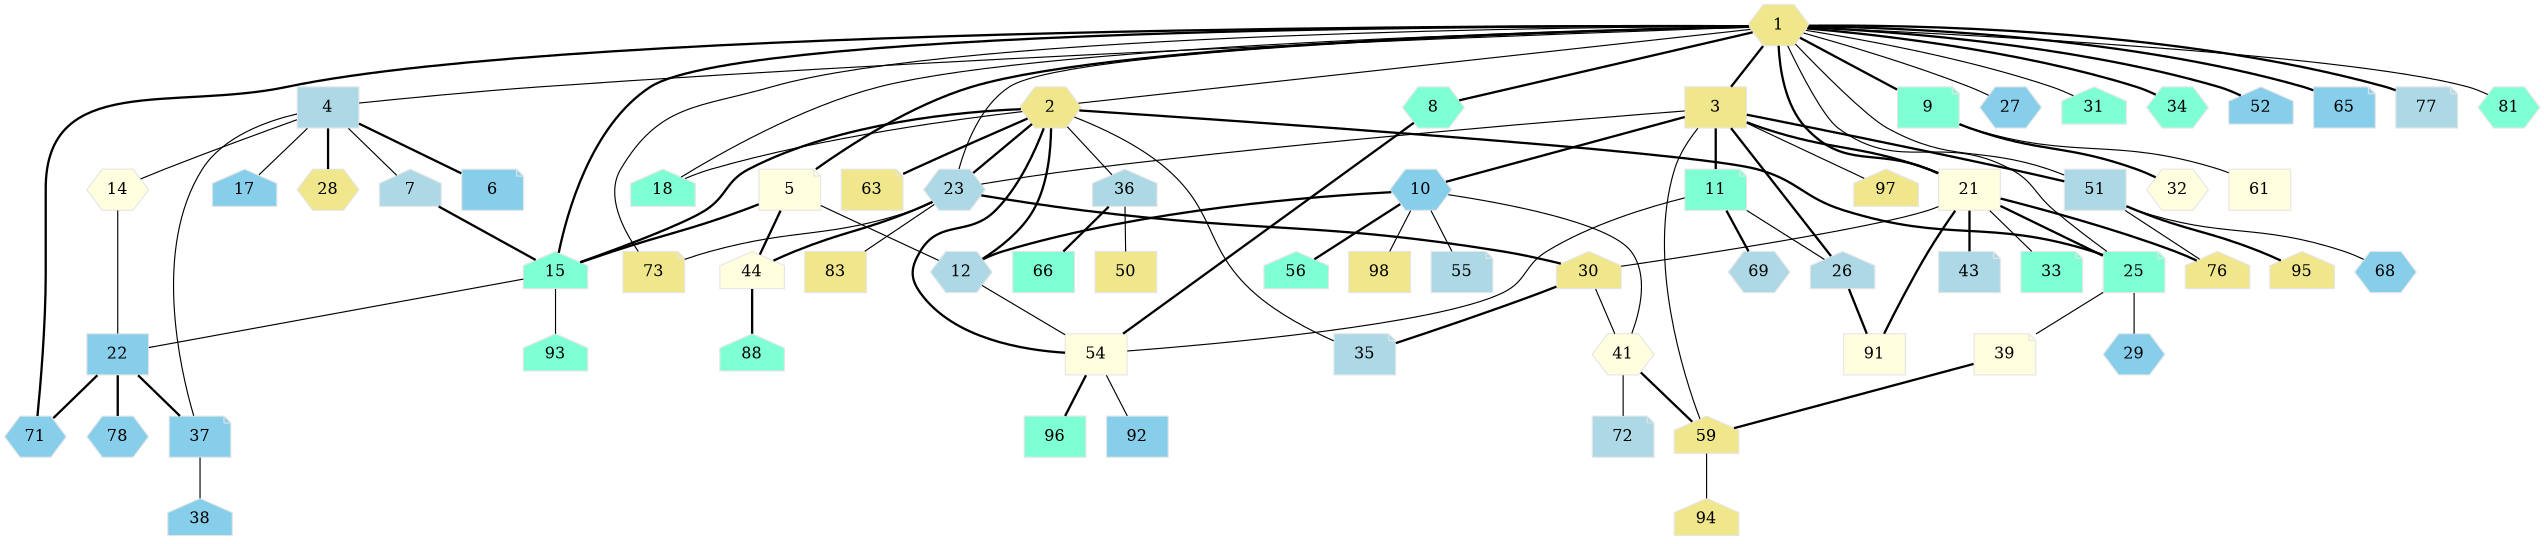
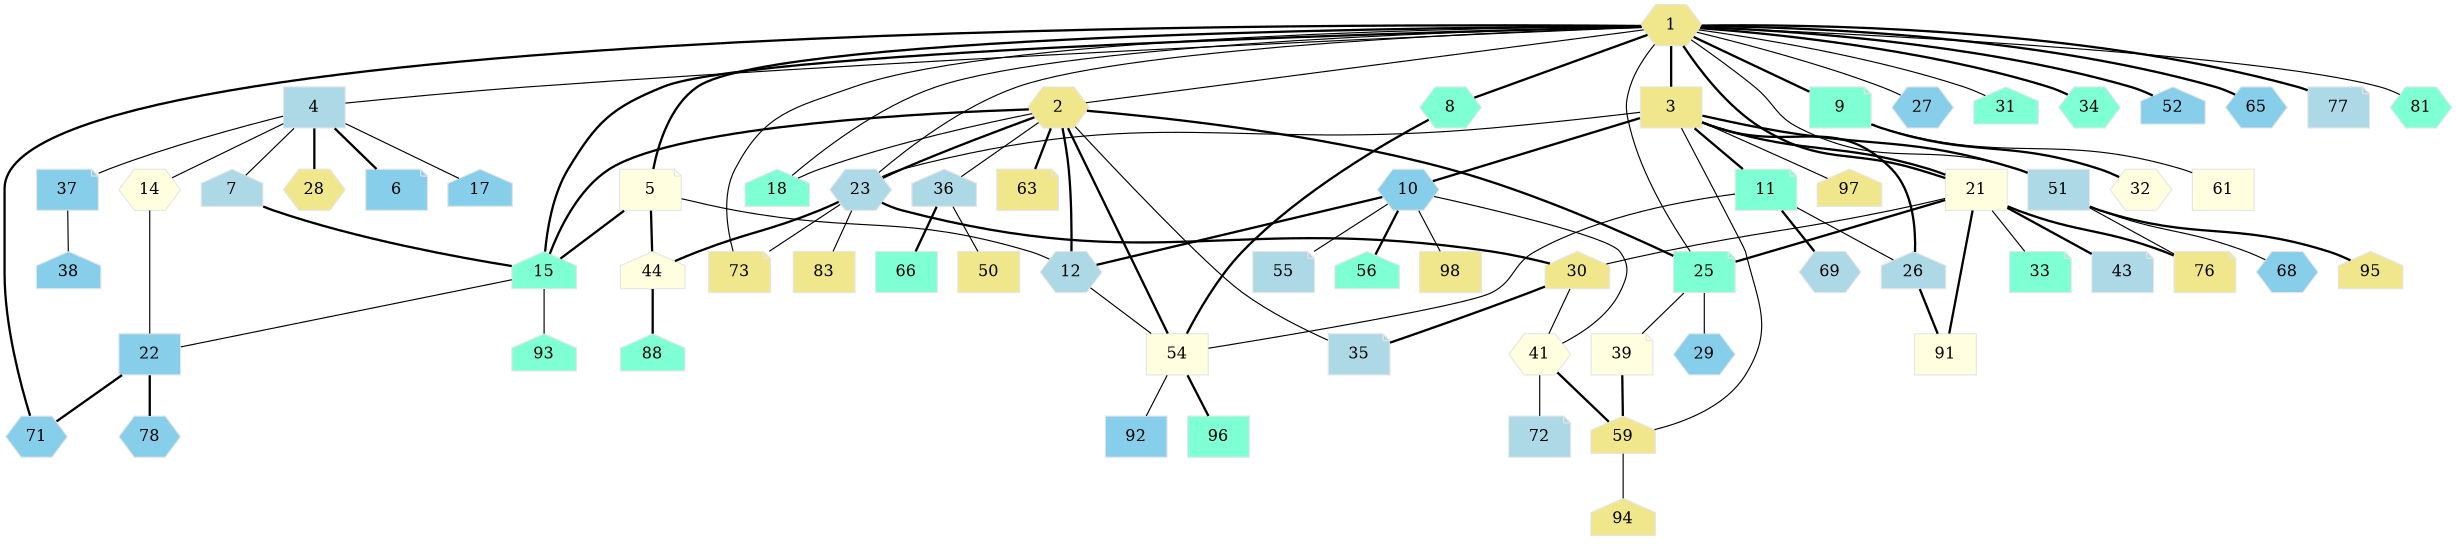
node "65": shape note -> hexagon
node "76": shape house -> note
edge "22" -- "37": removed
